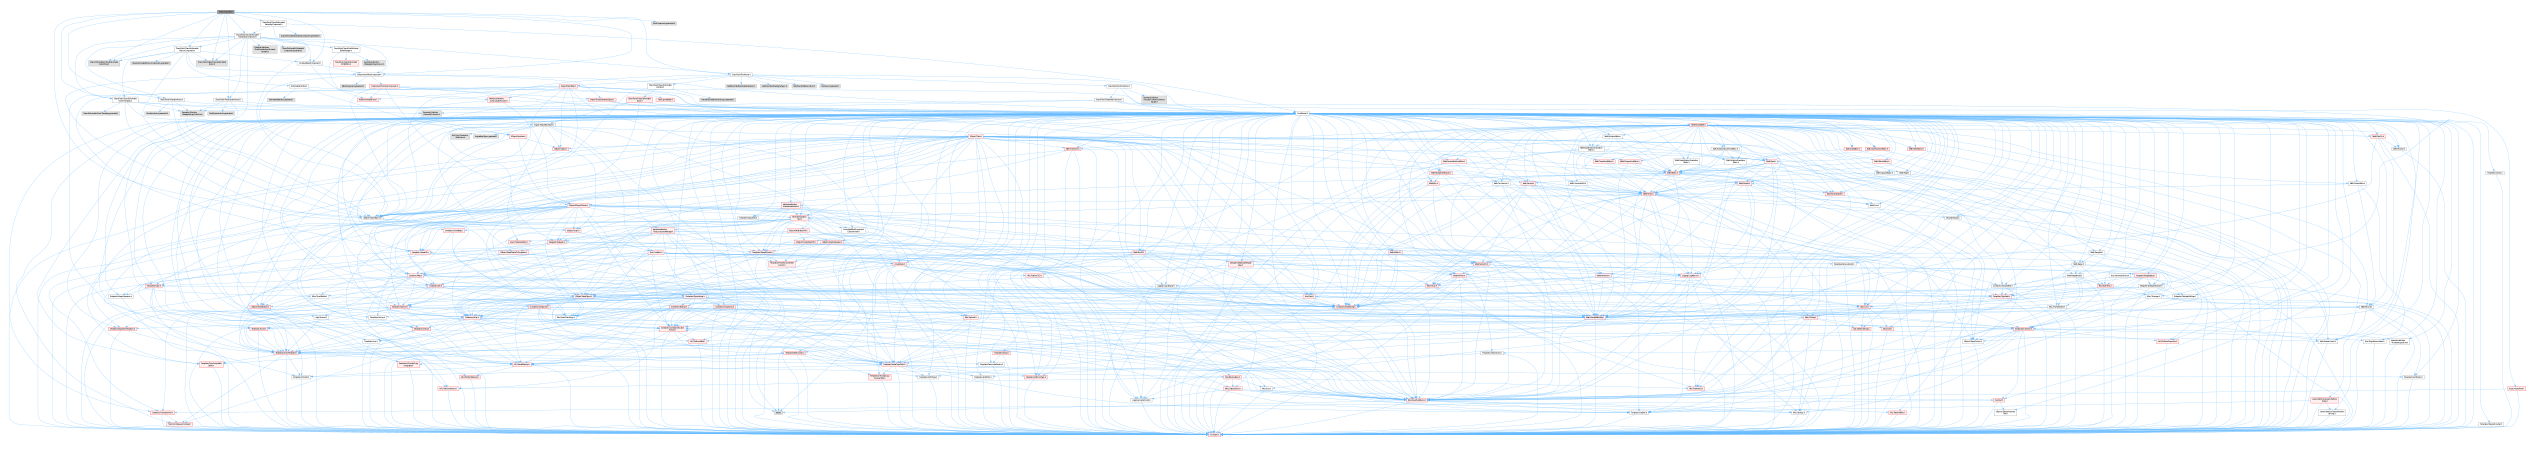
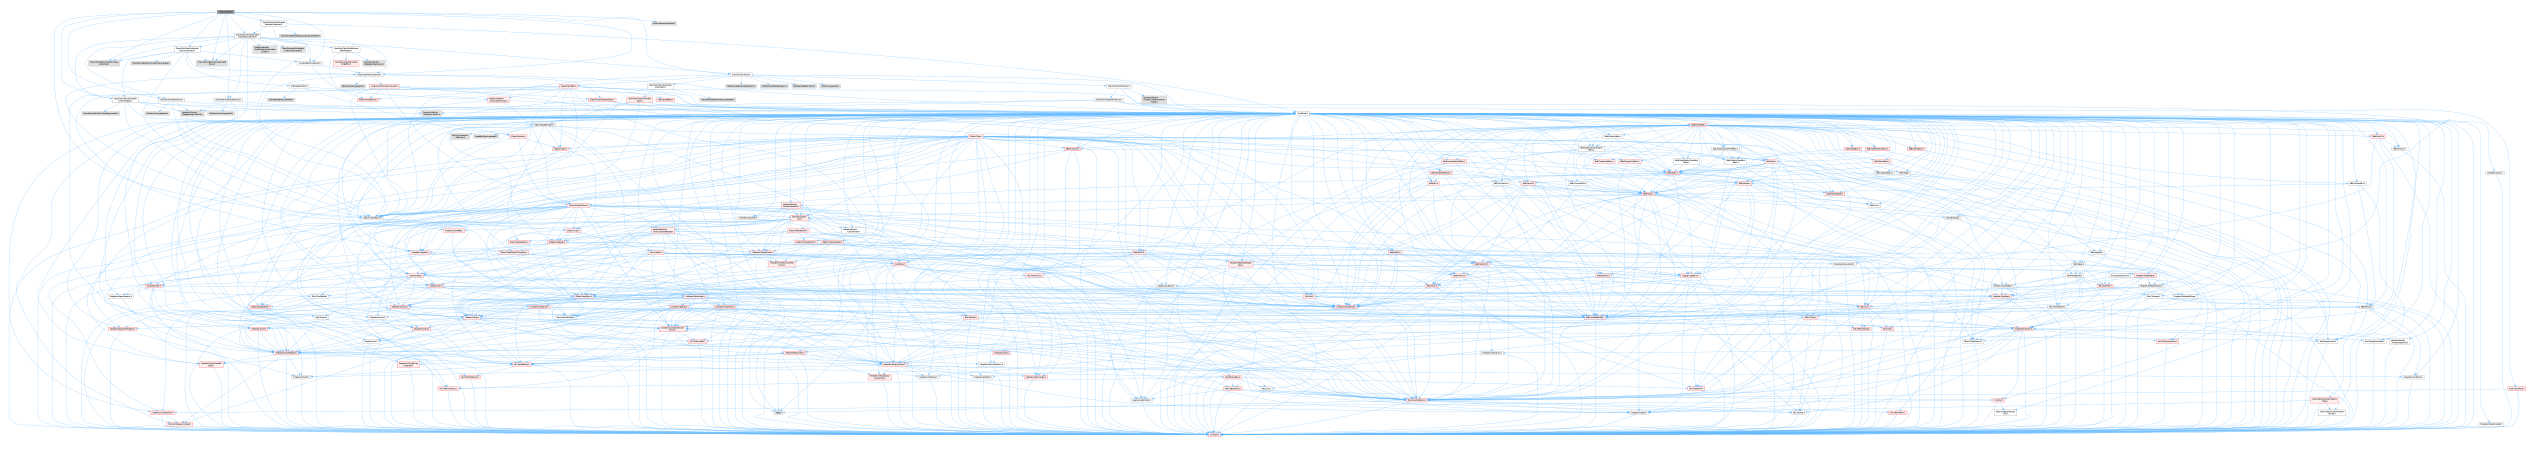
node "ChaosFlesh/ChaosDeformable Interface.h": label "ChaosFlesh/ChaosDeformable Interface.h" -> "ChaosFlesh/ChaosDeformable SolverGroups.h"
node "ProceduralMeshComponent /CulturePointer.h": label "ProceduralMeshComponent /CulturePointer.h" -> "Internationalization /CulturePointer.h"
